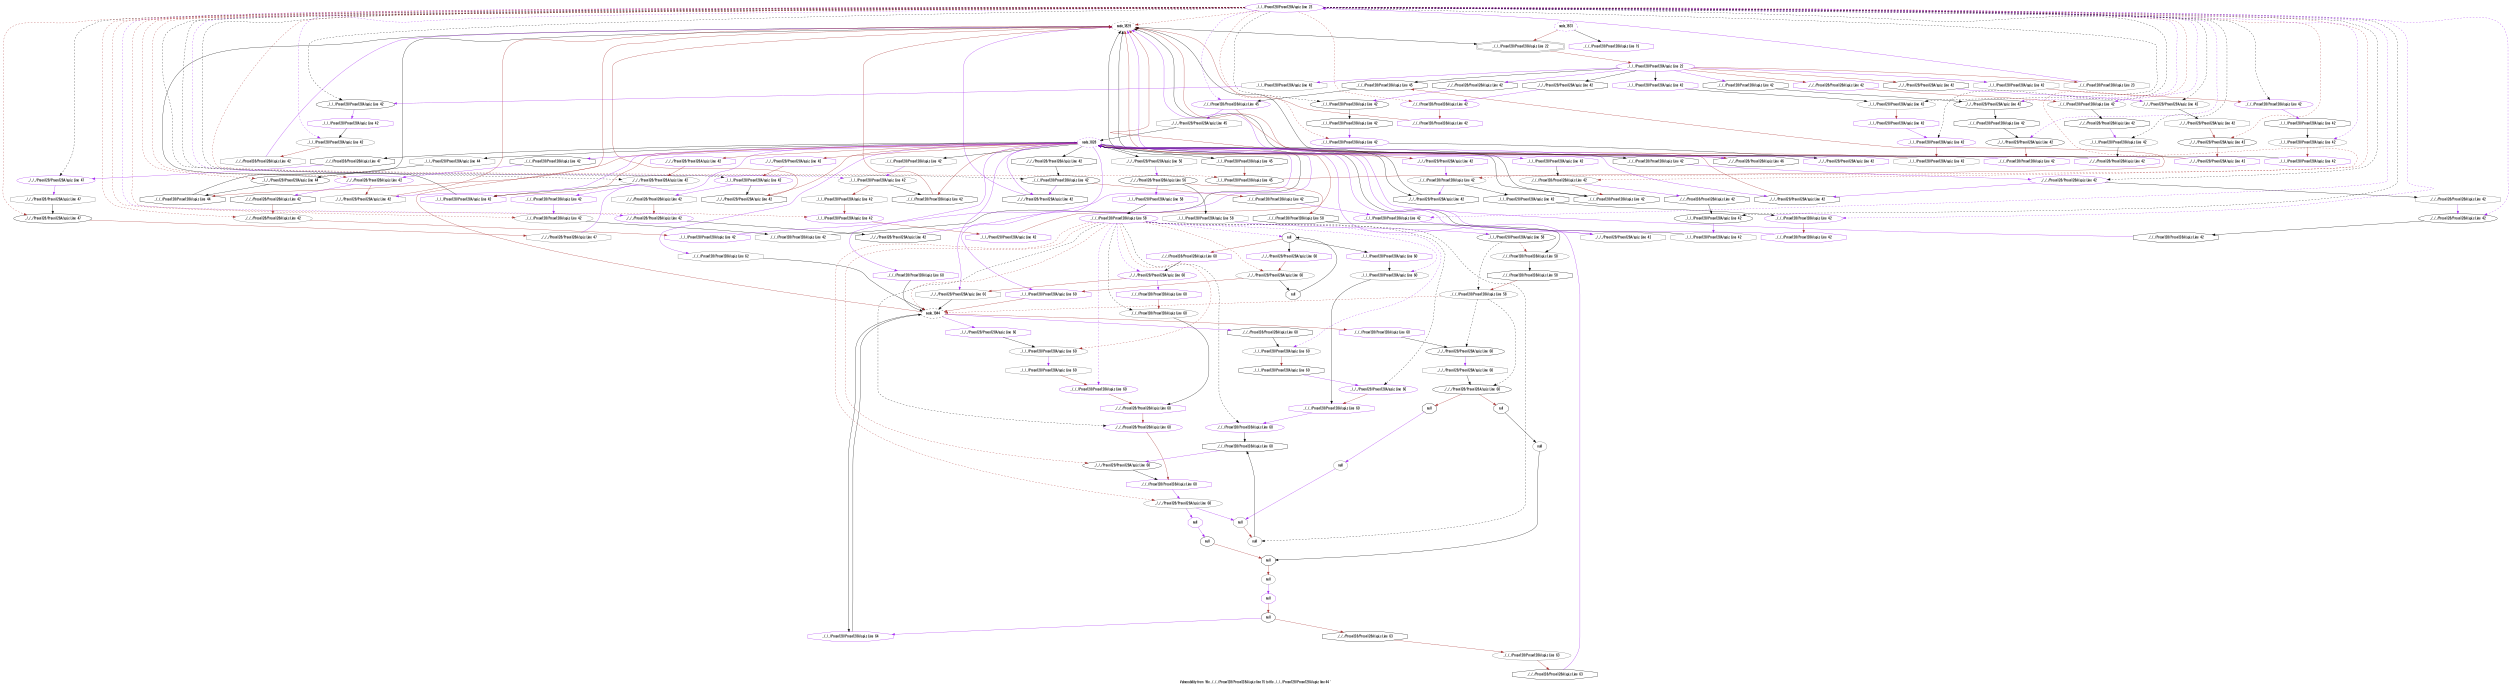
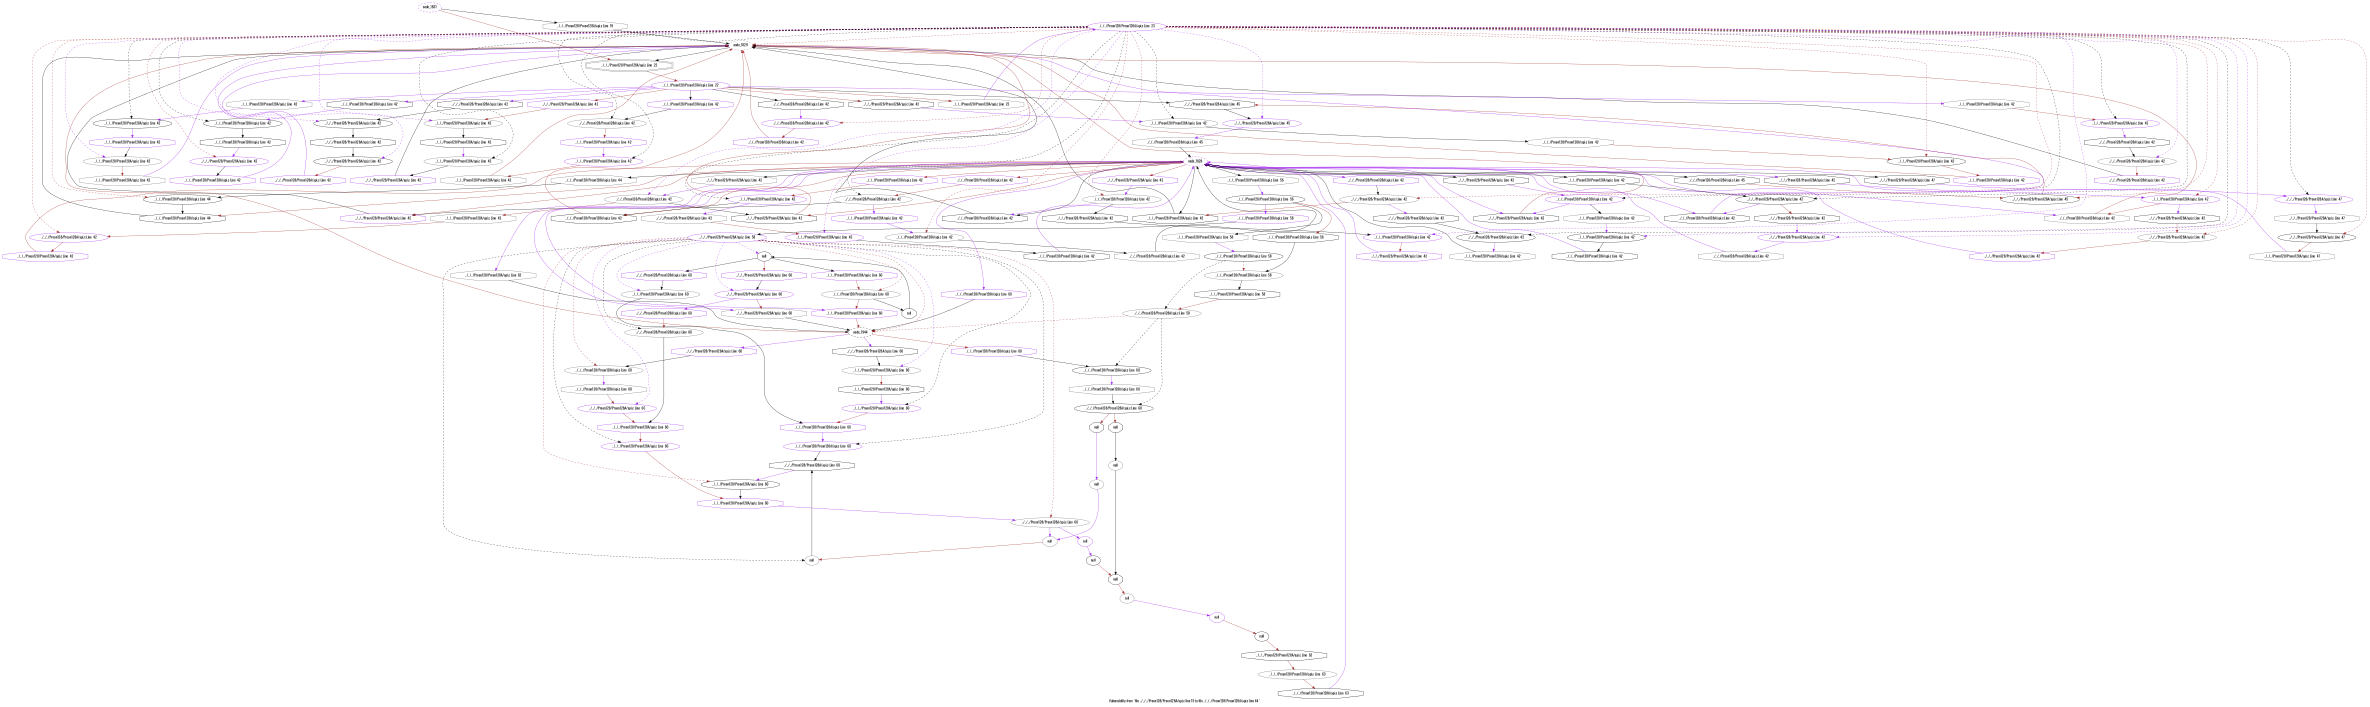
edge "../../../Preon128/Preon128A/api.c Line  19" -> "node_1829": added
node "../../../Preon128/Preon128A/api.c Line  19": color purple -> gray40
node "../../../Preon128/Preon128A/api.c Line  46": removed
node "../../../Preon128/Preon128A/api.c Line  64": removed
